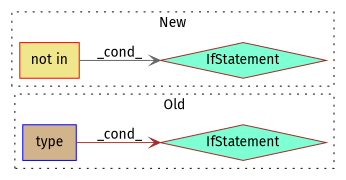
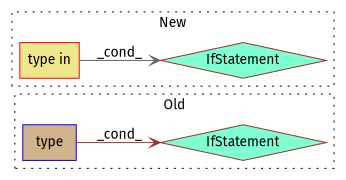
node "not in": label "not in" -> "type in"
